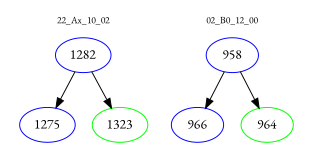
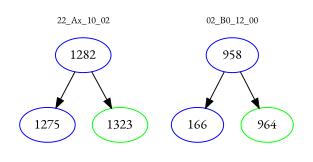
node "966": label "966" -> "166"
